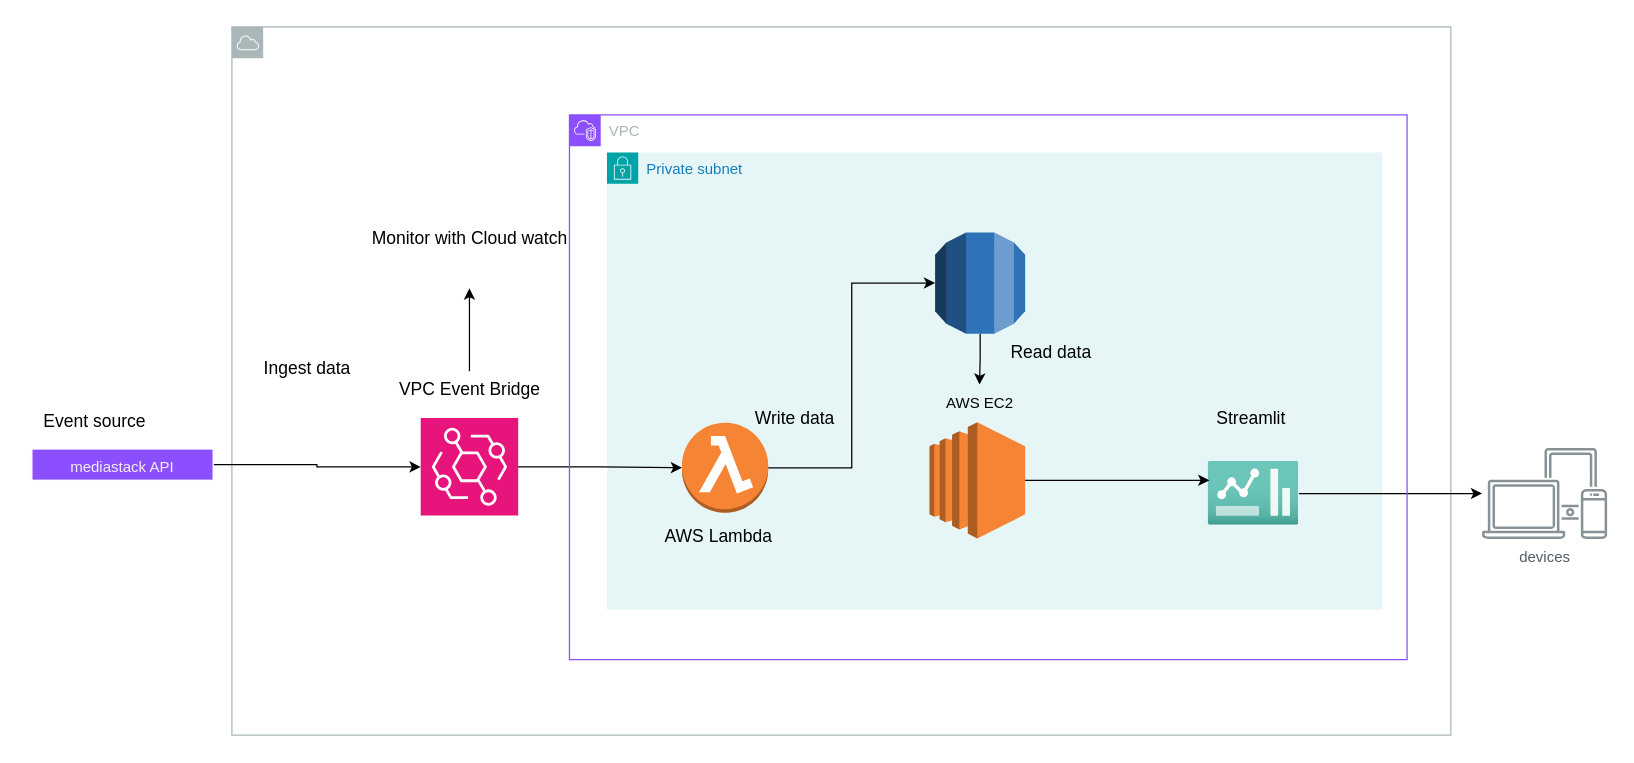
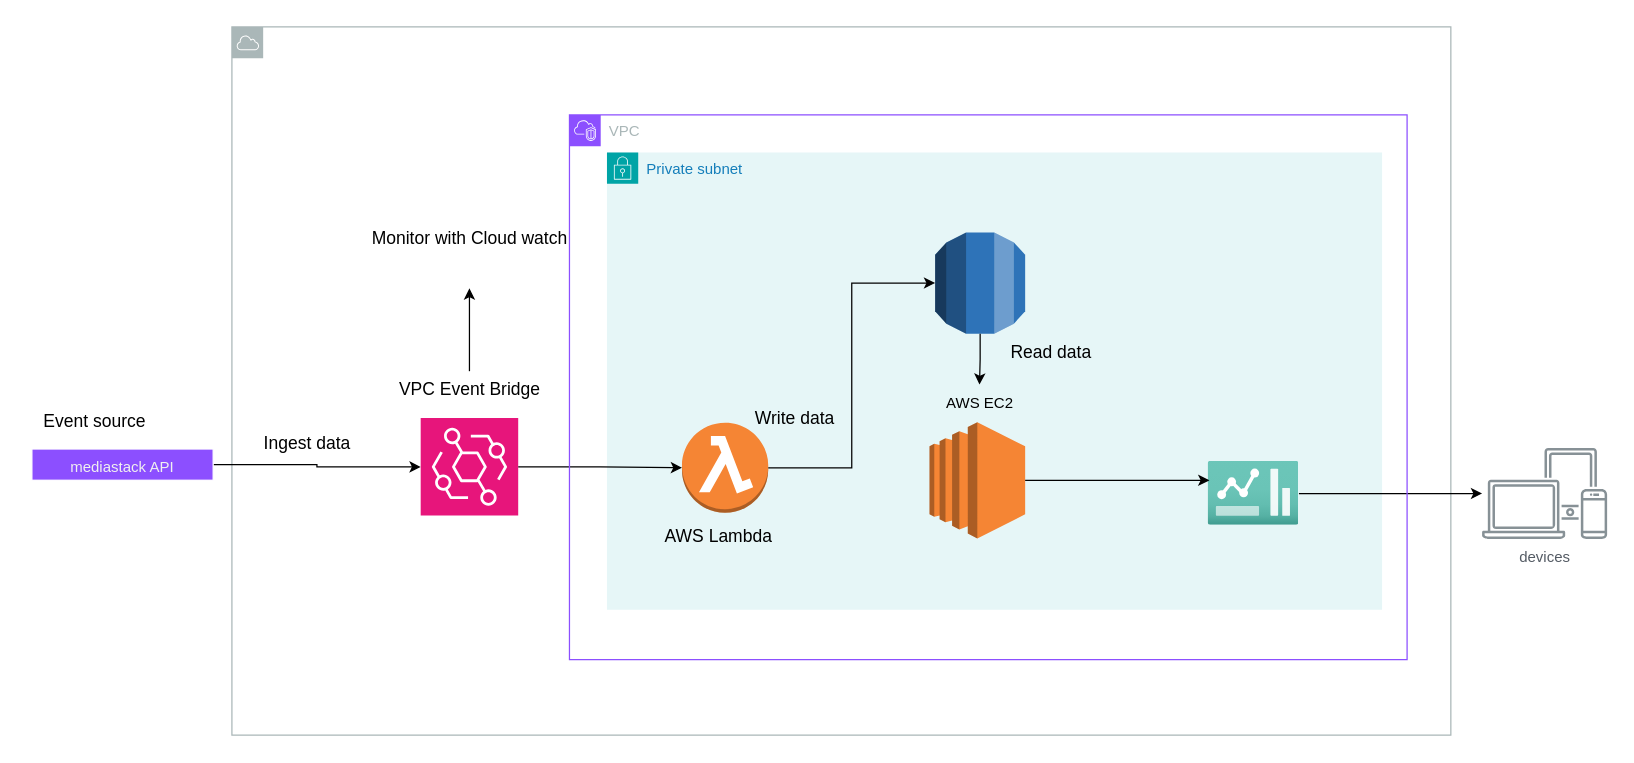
node "Ingest data": moved (307, 368) -> (307, 443)
node "Streamlit": removed
